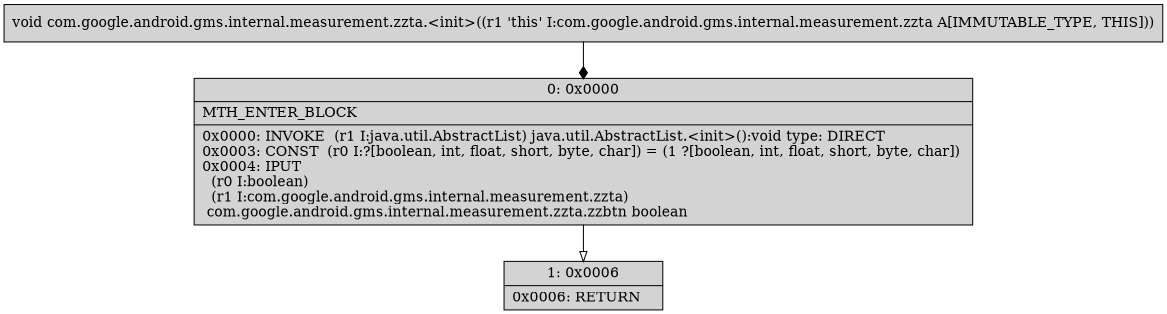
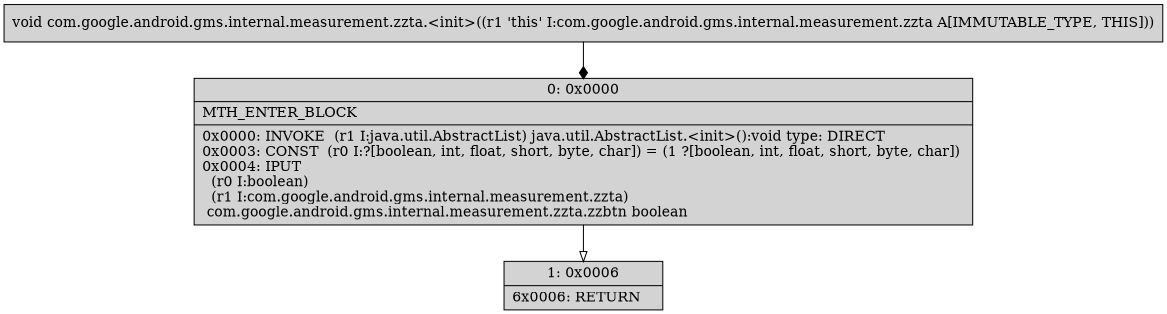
node "1: 0x0006": text "0x0006: RETURN" -> "6x0006: RETURN"
